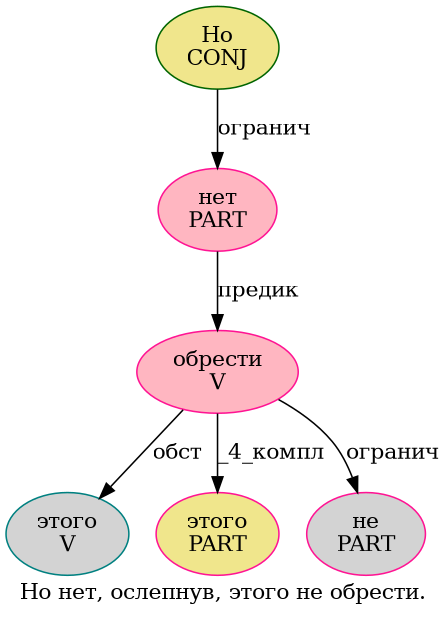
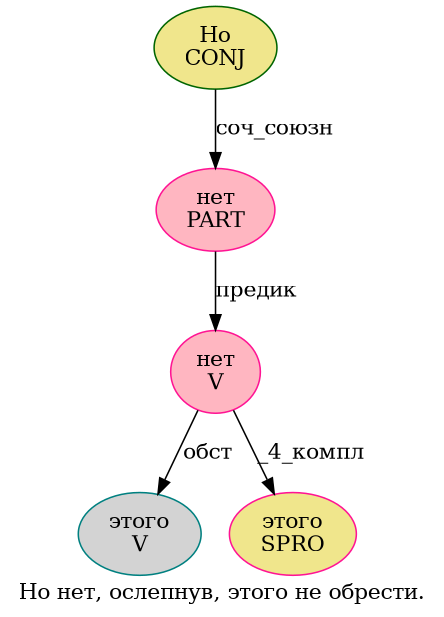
edge "Но CONJ" -> "нет PART": label "огранич" -> "соч_союзн"
node "обрести V": label "обрести V" -> "нет V"
node "этого PART": label "этого PART" -> "этого SPRO"
node "не PART": removed
